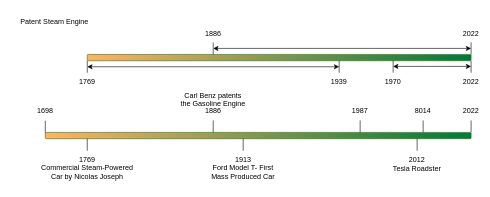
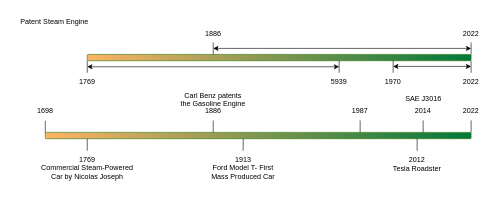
node "1939": label "1939" -> "5939"
node "SAE J3016": added
node "8014": label "8014" -> "2014"
